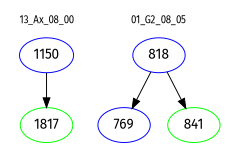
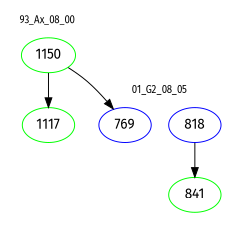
cluster "13_Ax_08_00": label "13_Ax_08_00" -> "93_Ax_08_00"
node "1150": color blue -> green
edge "818" -> "769": now "1150" -> "769"
node "1817": label "1817" -> "1117"
